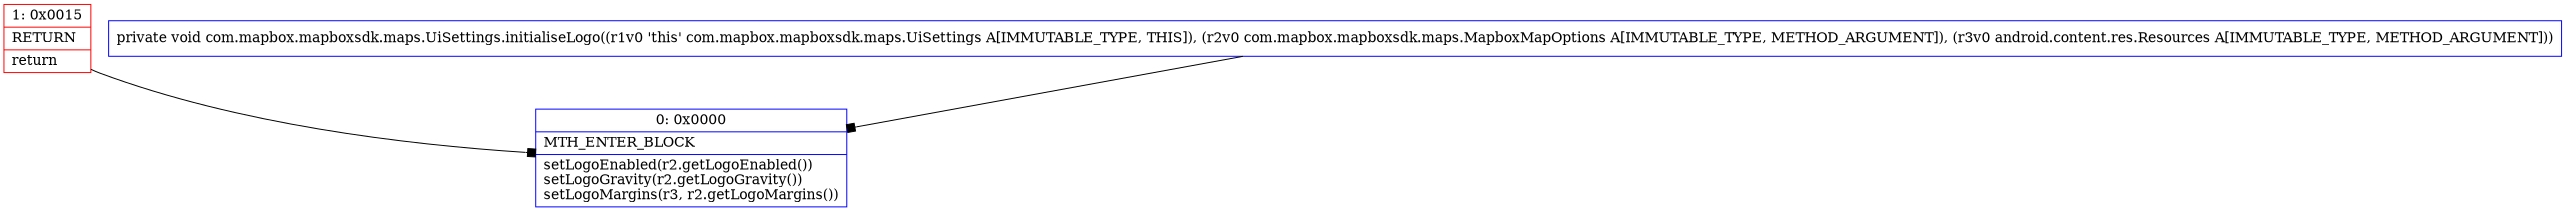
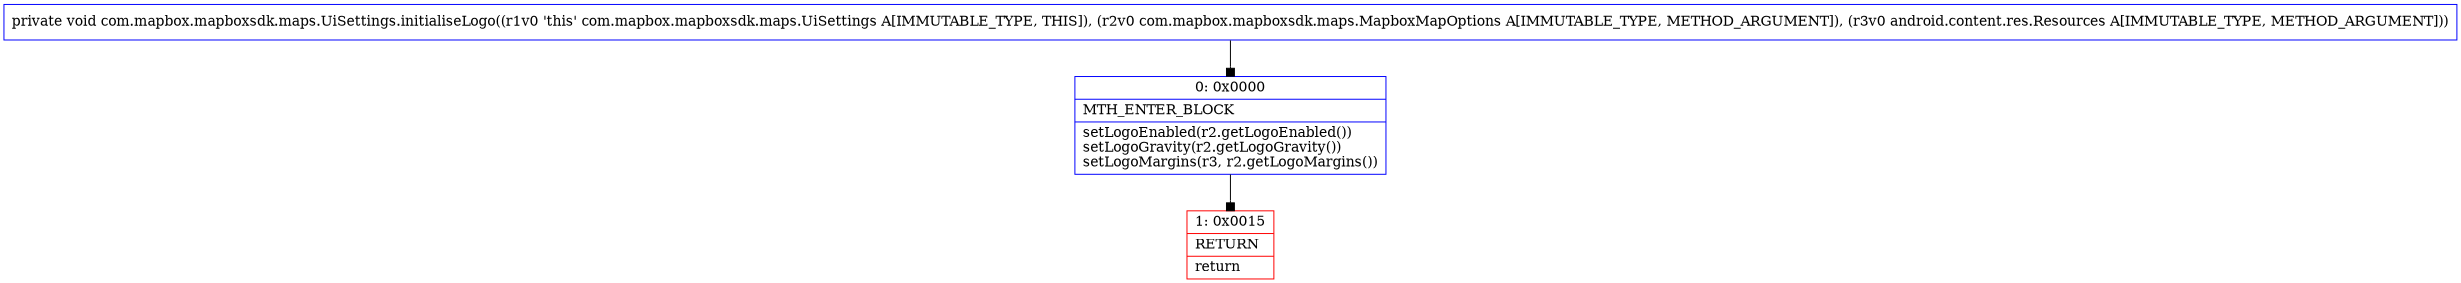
edge "1: 0x0015" -> "0: 0x0000": reversed
